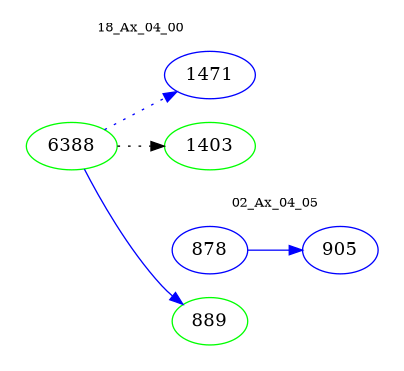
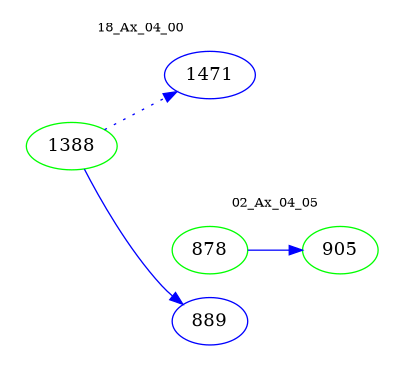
node "6388": label "6388" -> "1388"
node "1403": removed
node "878": color blue -> green
node "905": color blue -> green
node "889": color green -> blue
